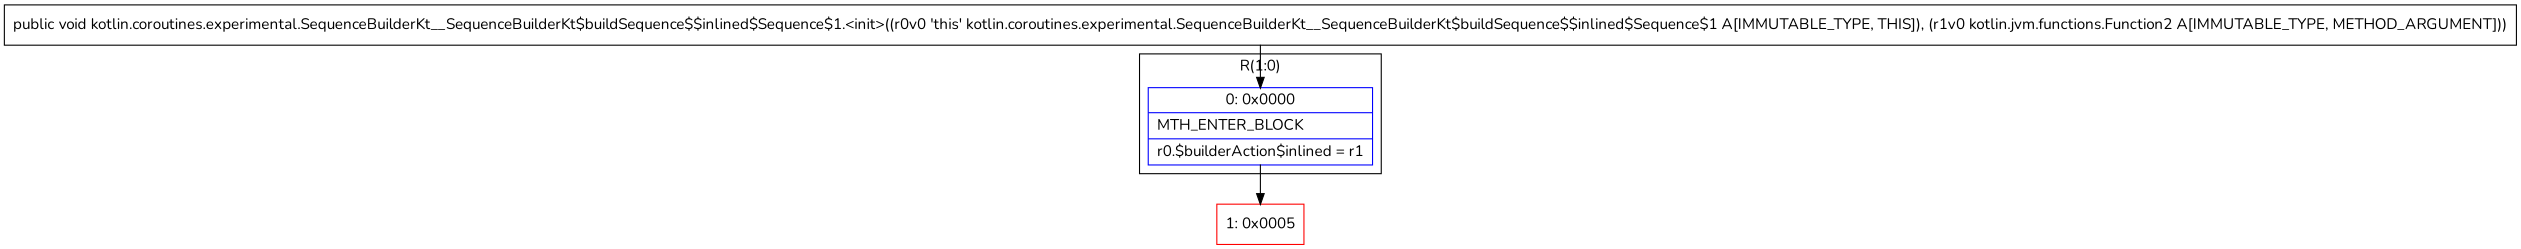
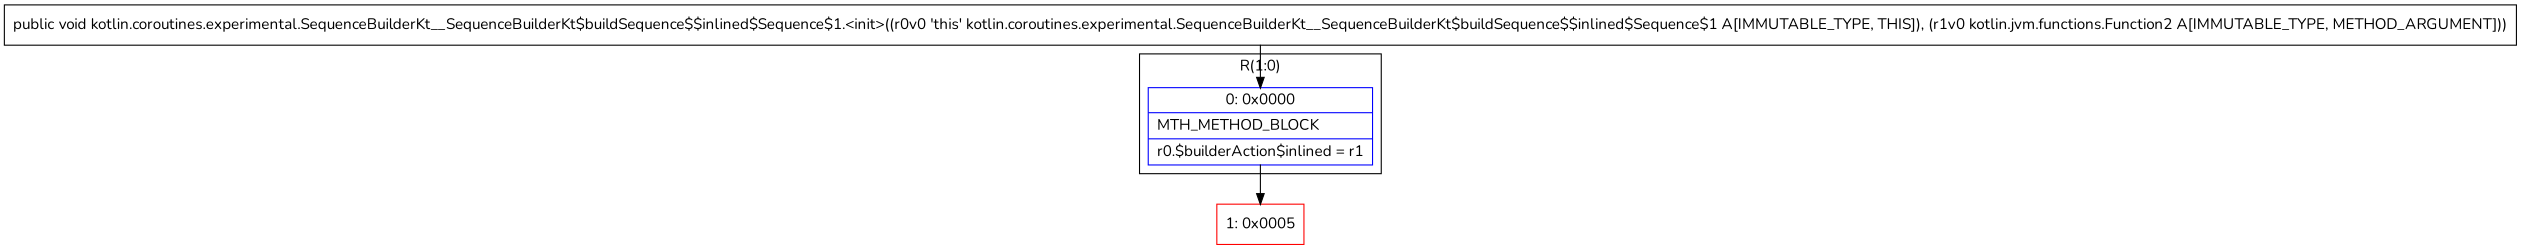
node "0: 0x0000": text "MTH_ENTER_BLOCK" -> "MTH_METHOD_BLOCK"
